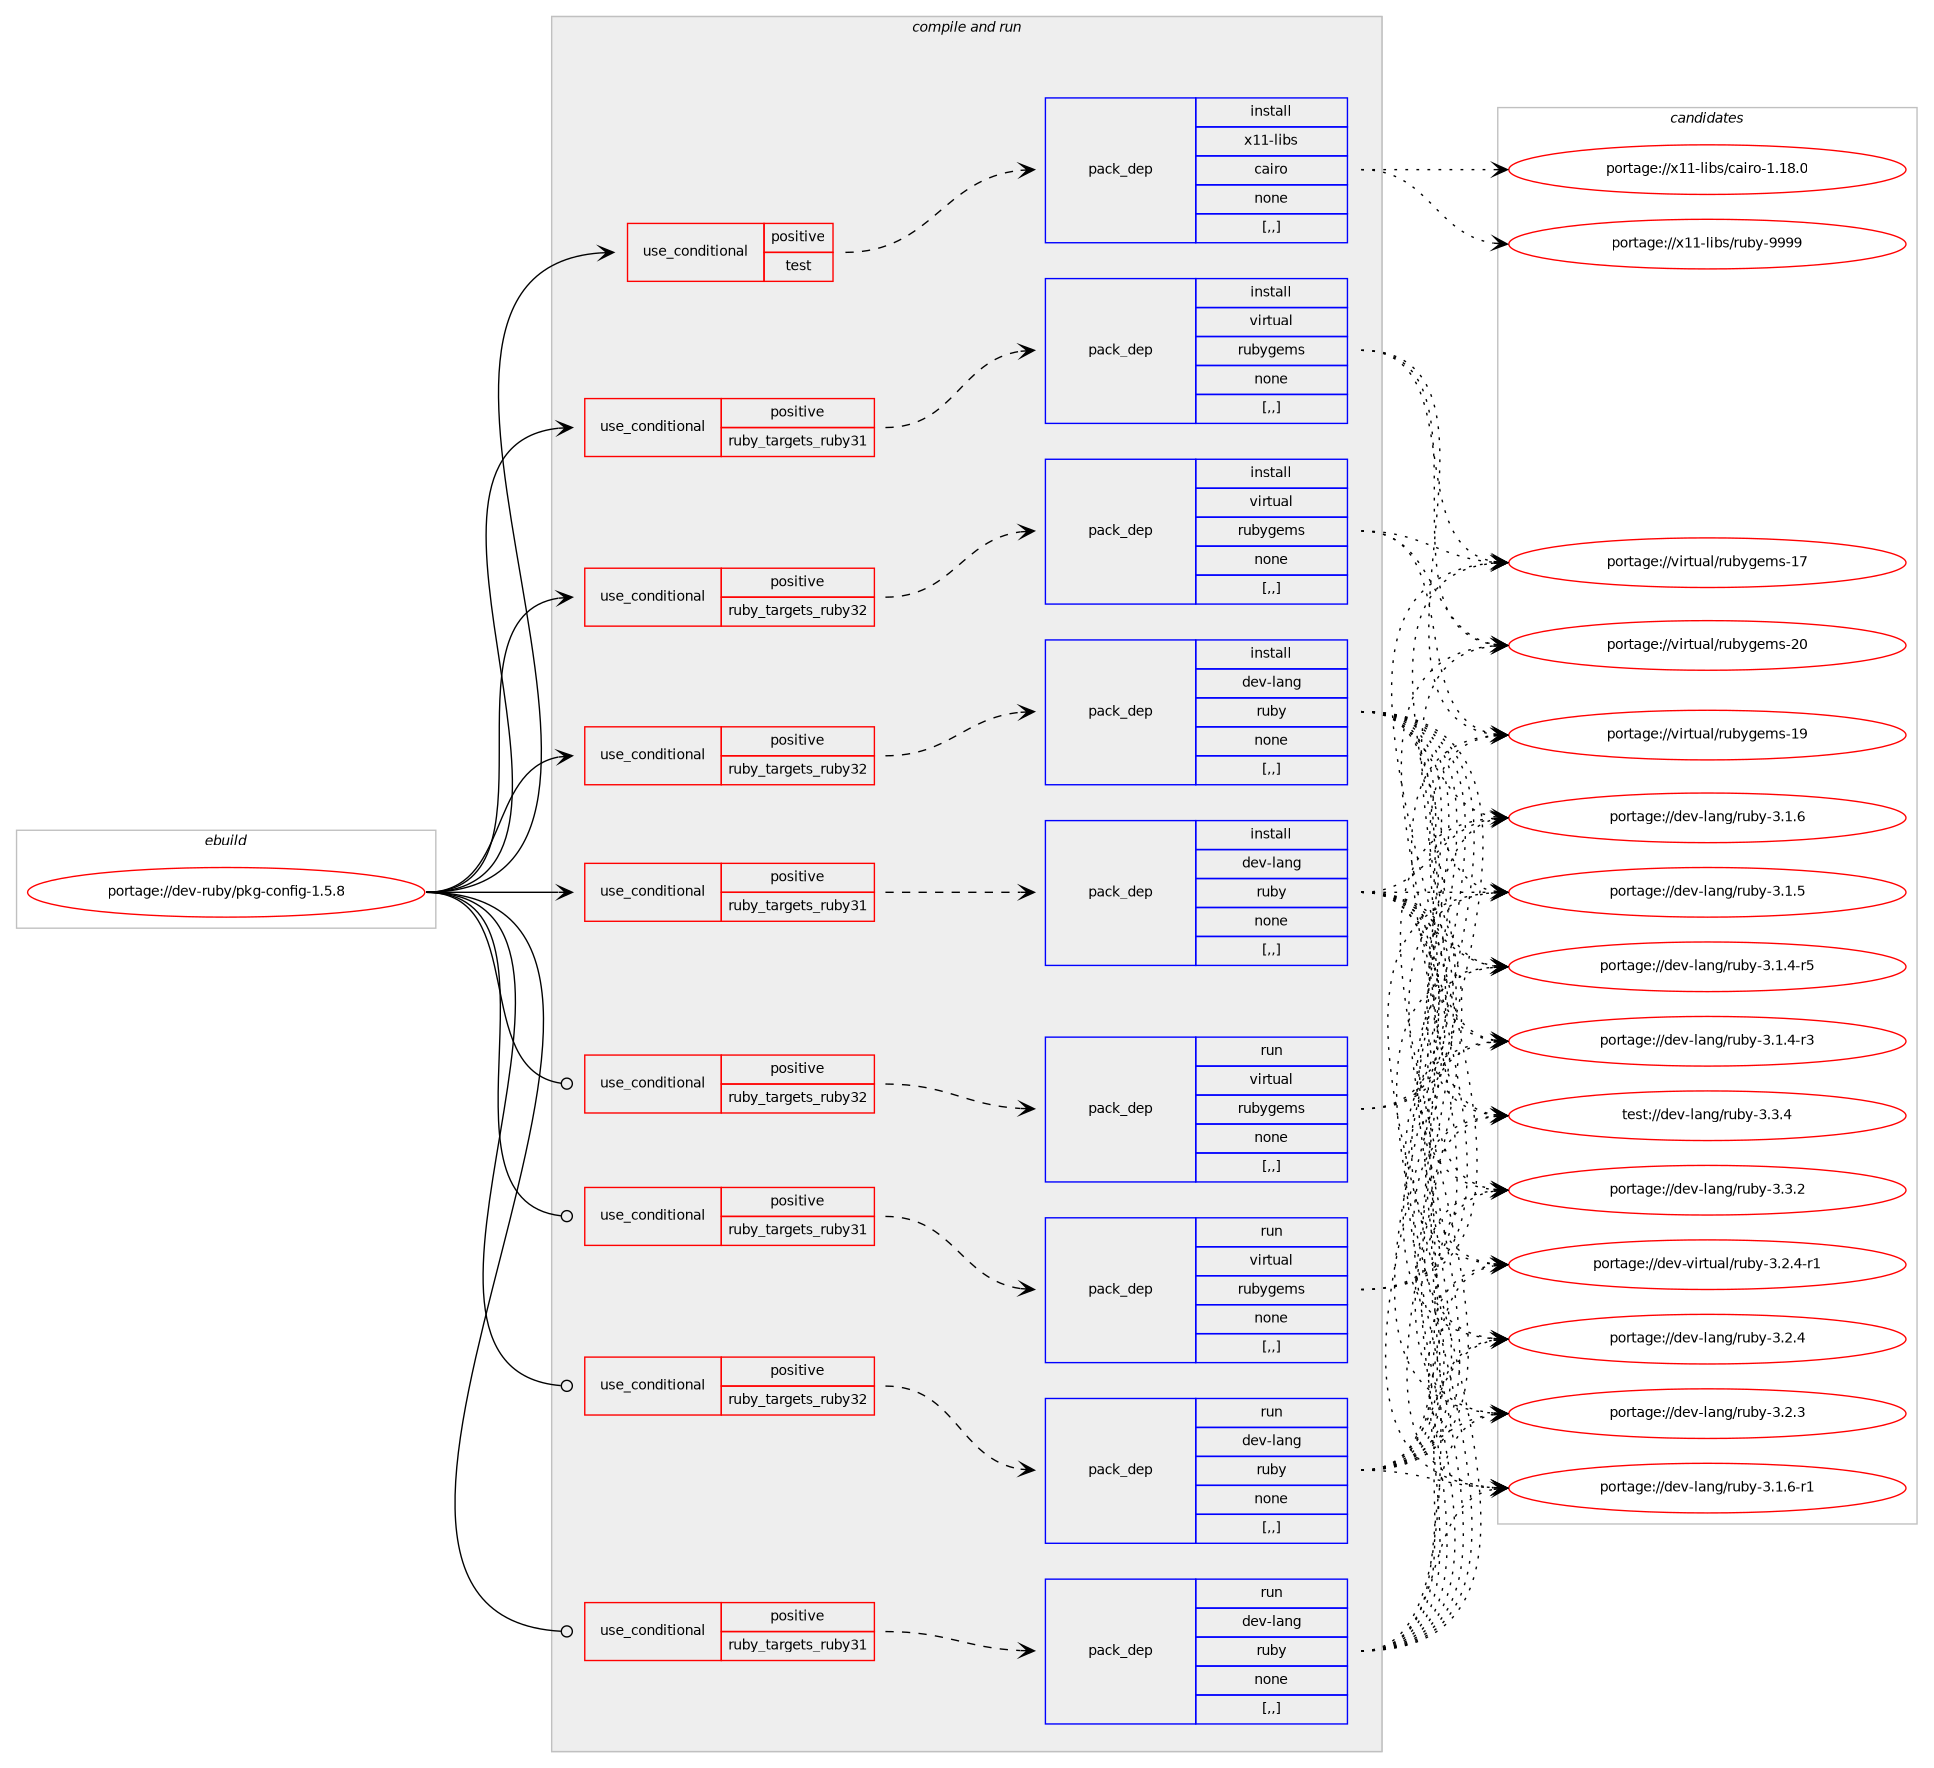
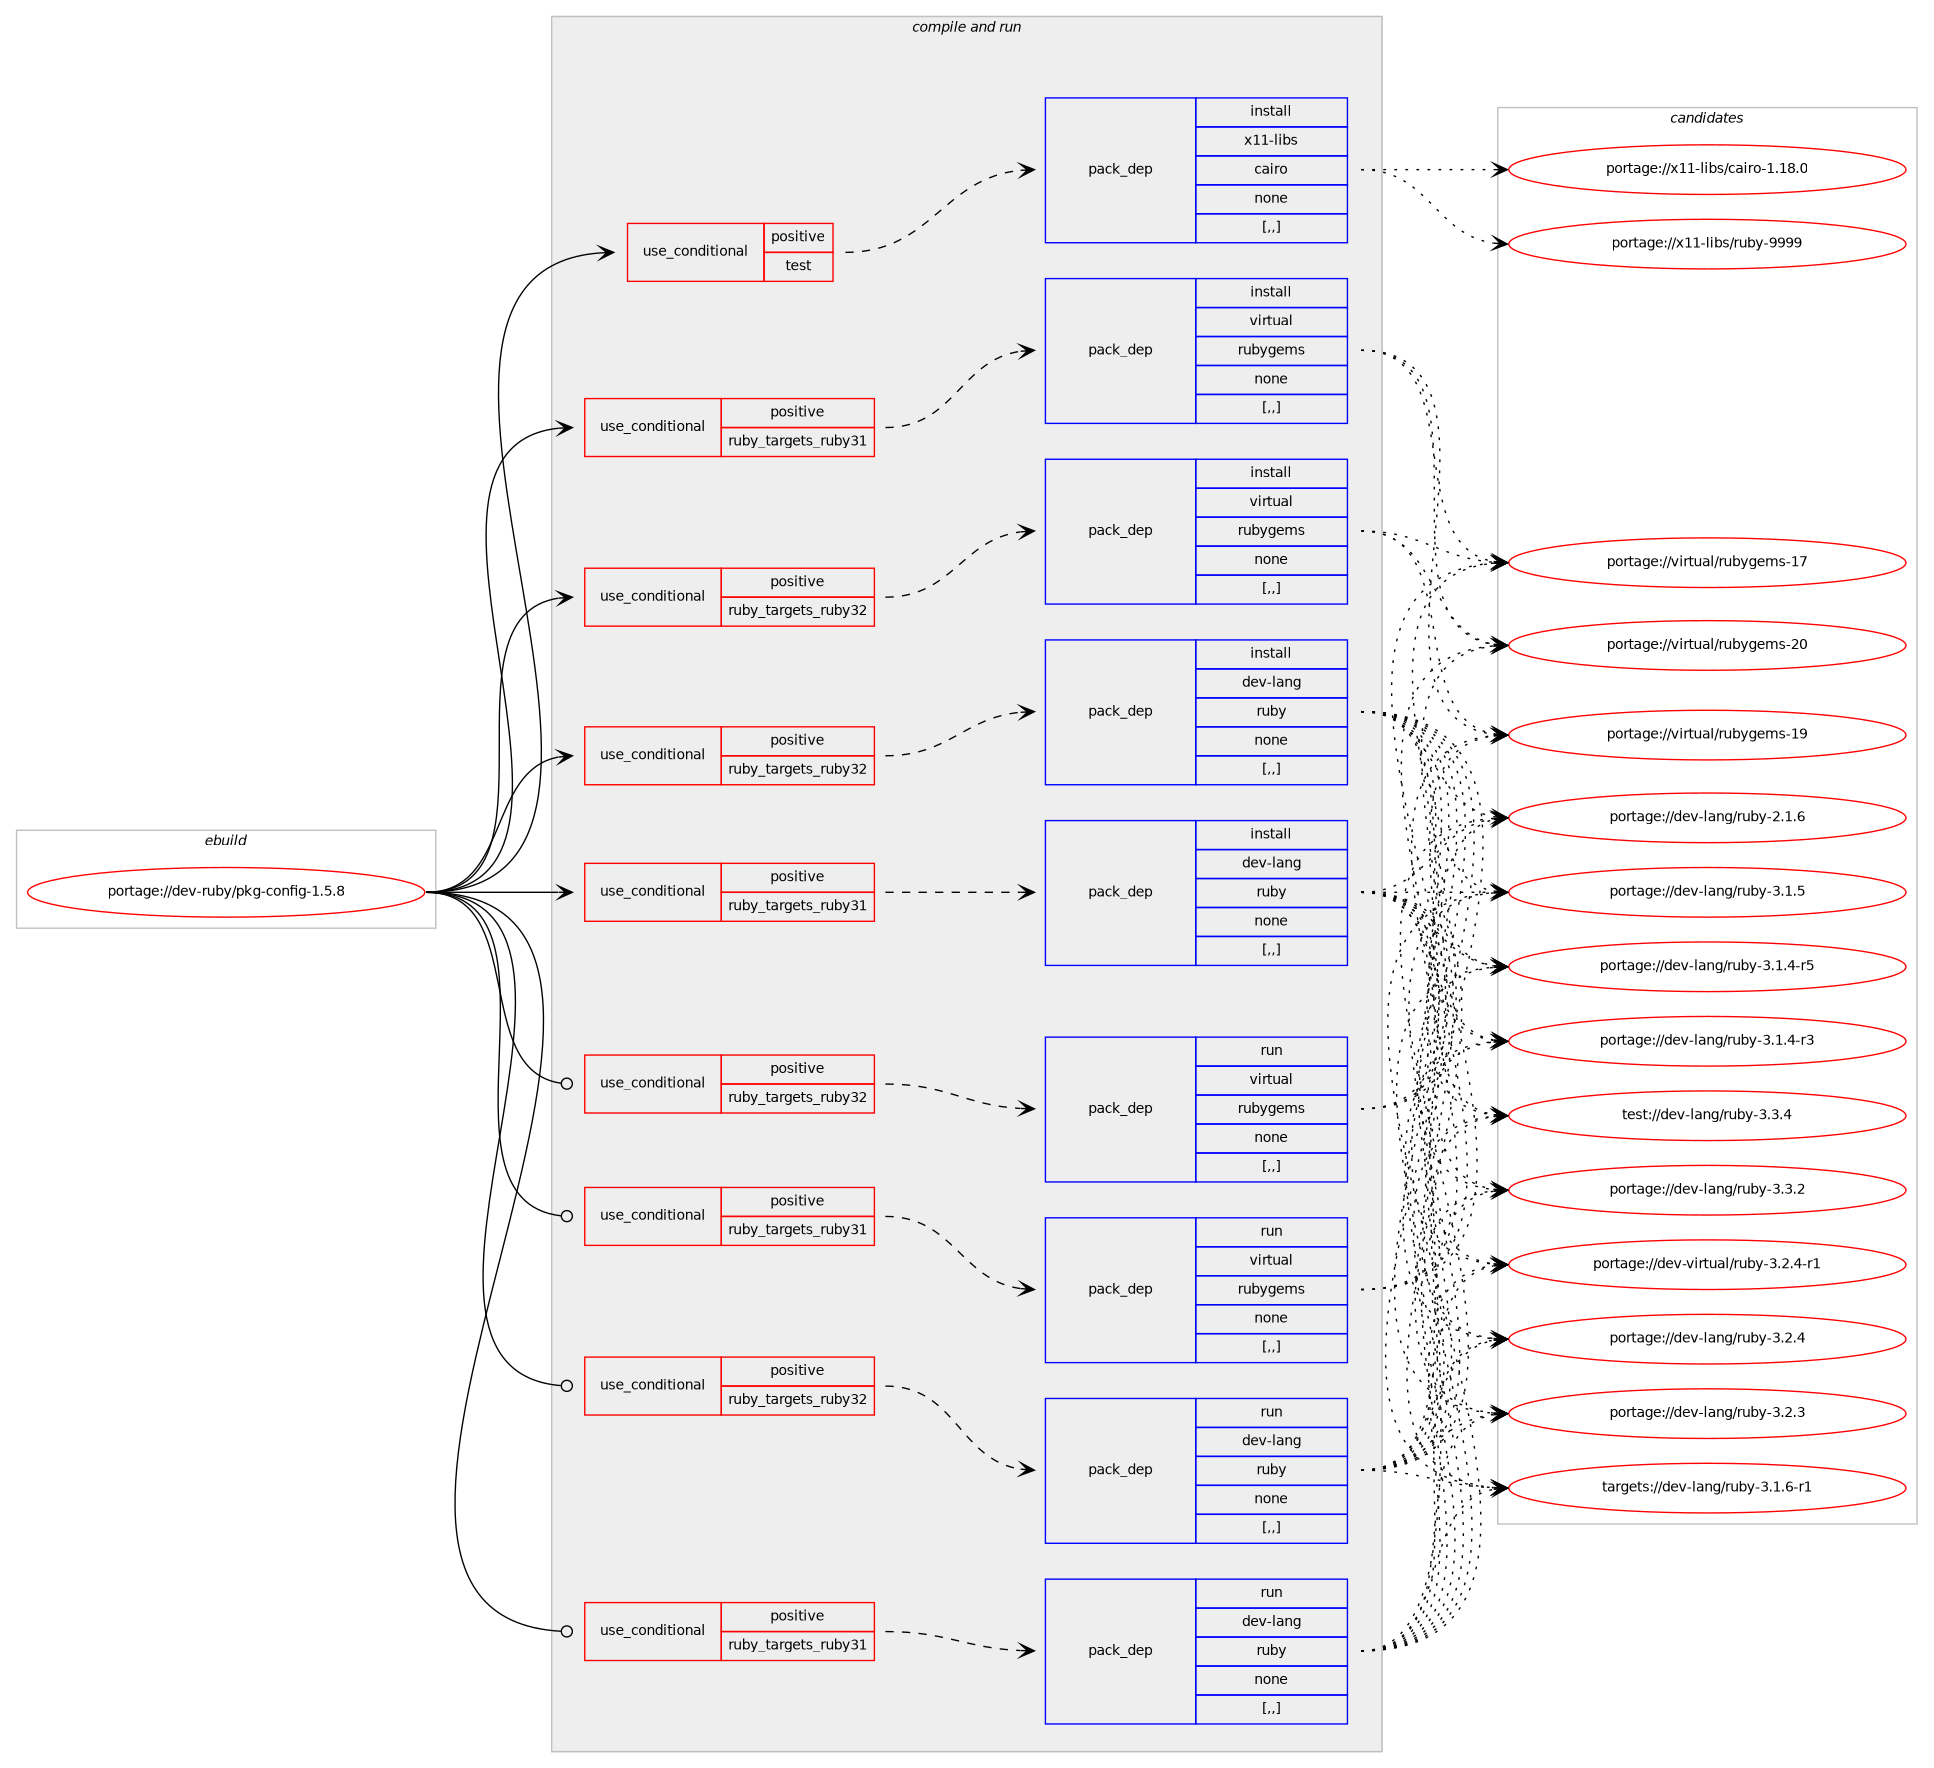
node "portage://dev-lang/ruby-3.1.6": label "portage://dev-lang/ruby-3.1.6" -> "portage://dev-lang/ruby-2.1.6"
node "portage://dev-lang/ruby-3.1.6-r1": label "portage://dev-lang/ruby-3.1.6-r1" -> "targets://dev-lang/ruby-3.1.6-r1"
